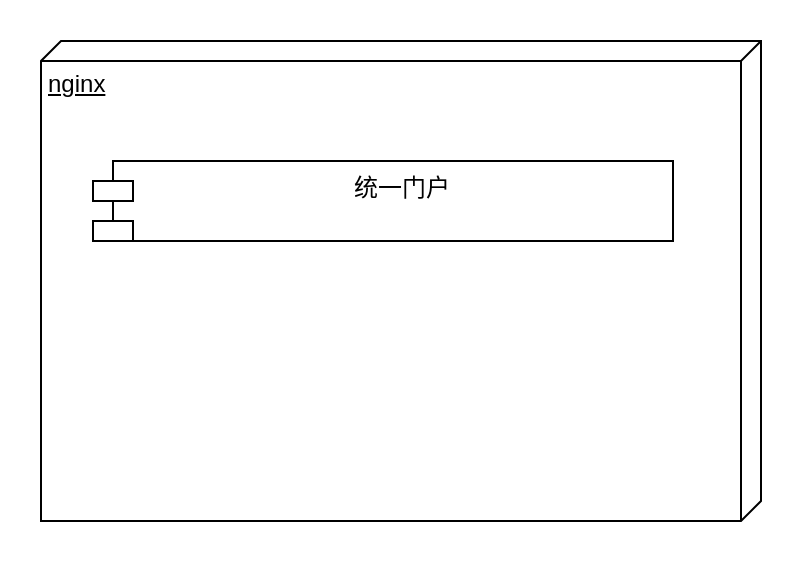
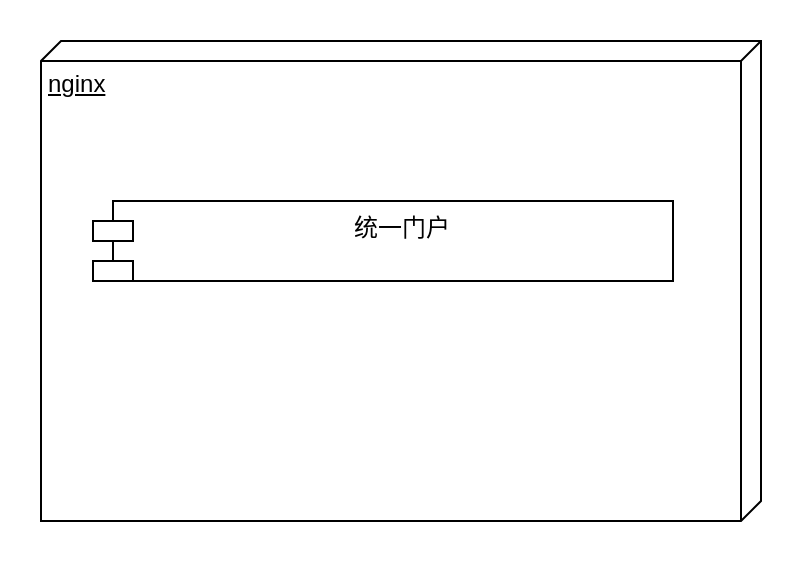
node "统一门户": moved (383, 201) -> (383, 241)
